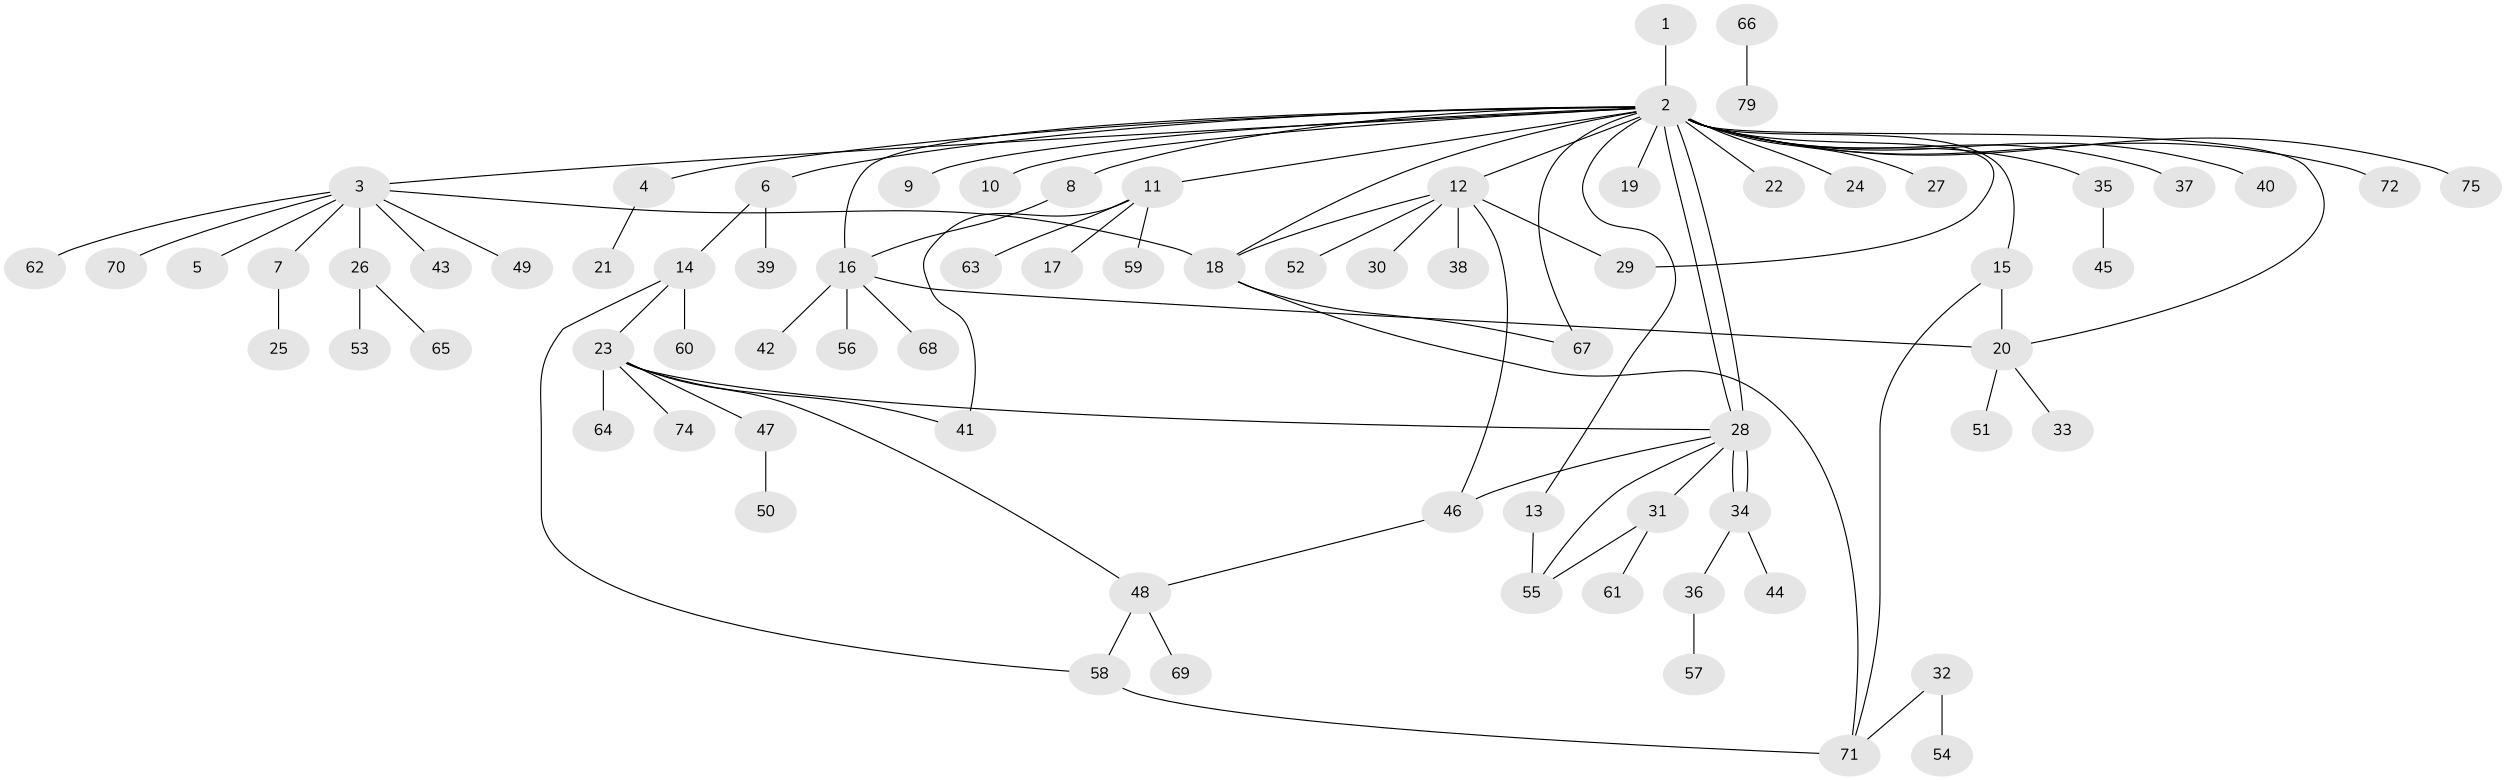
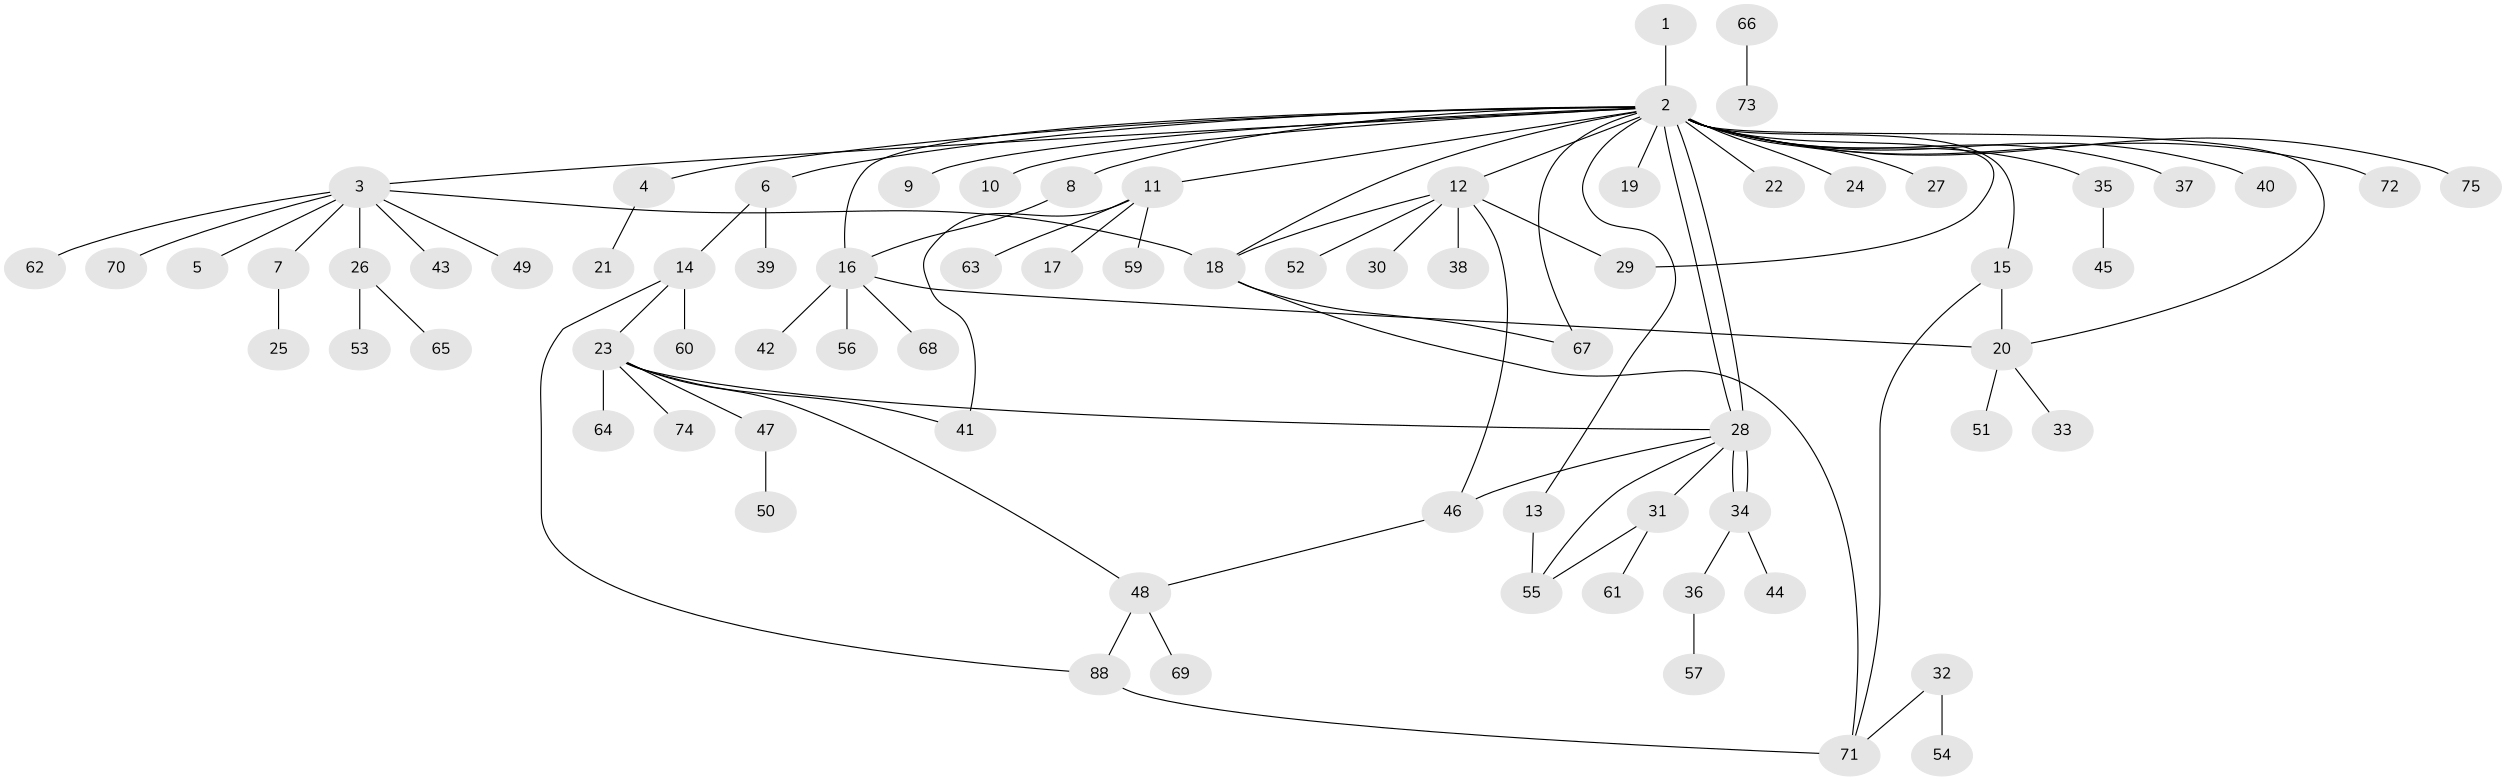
node "79": label "79" -> "73"
node "58": label "58" -> "88"
